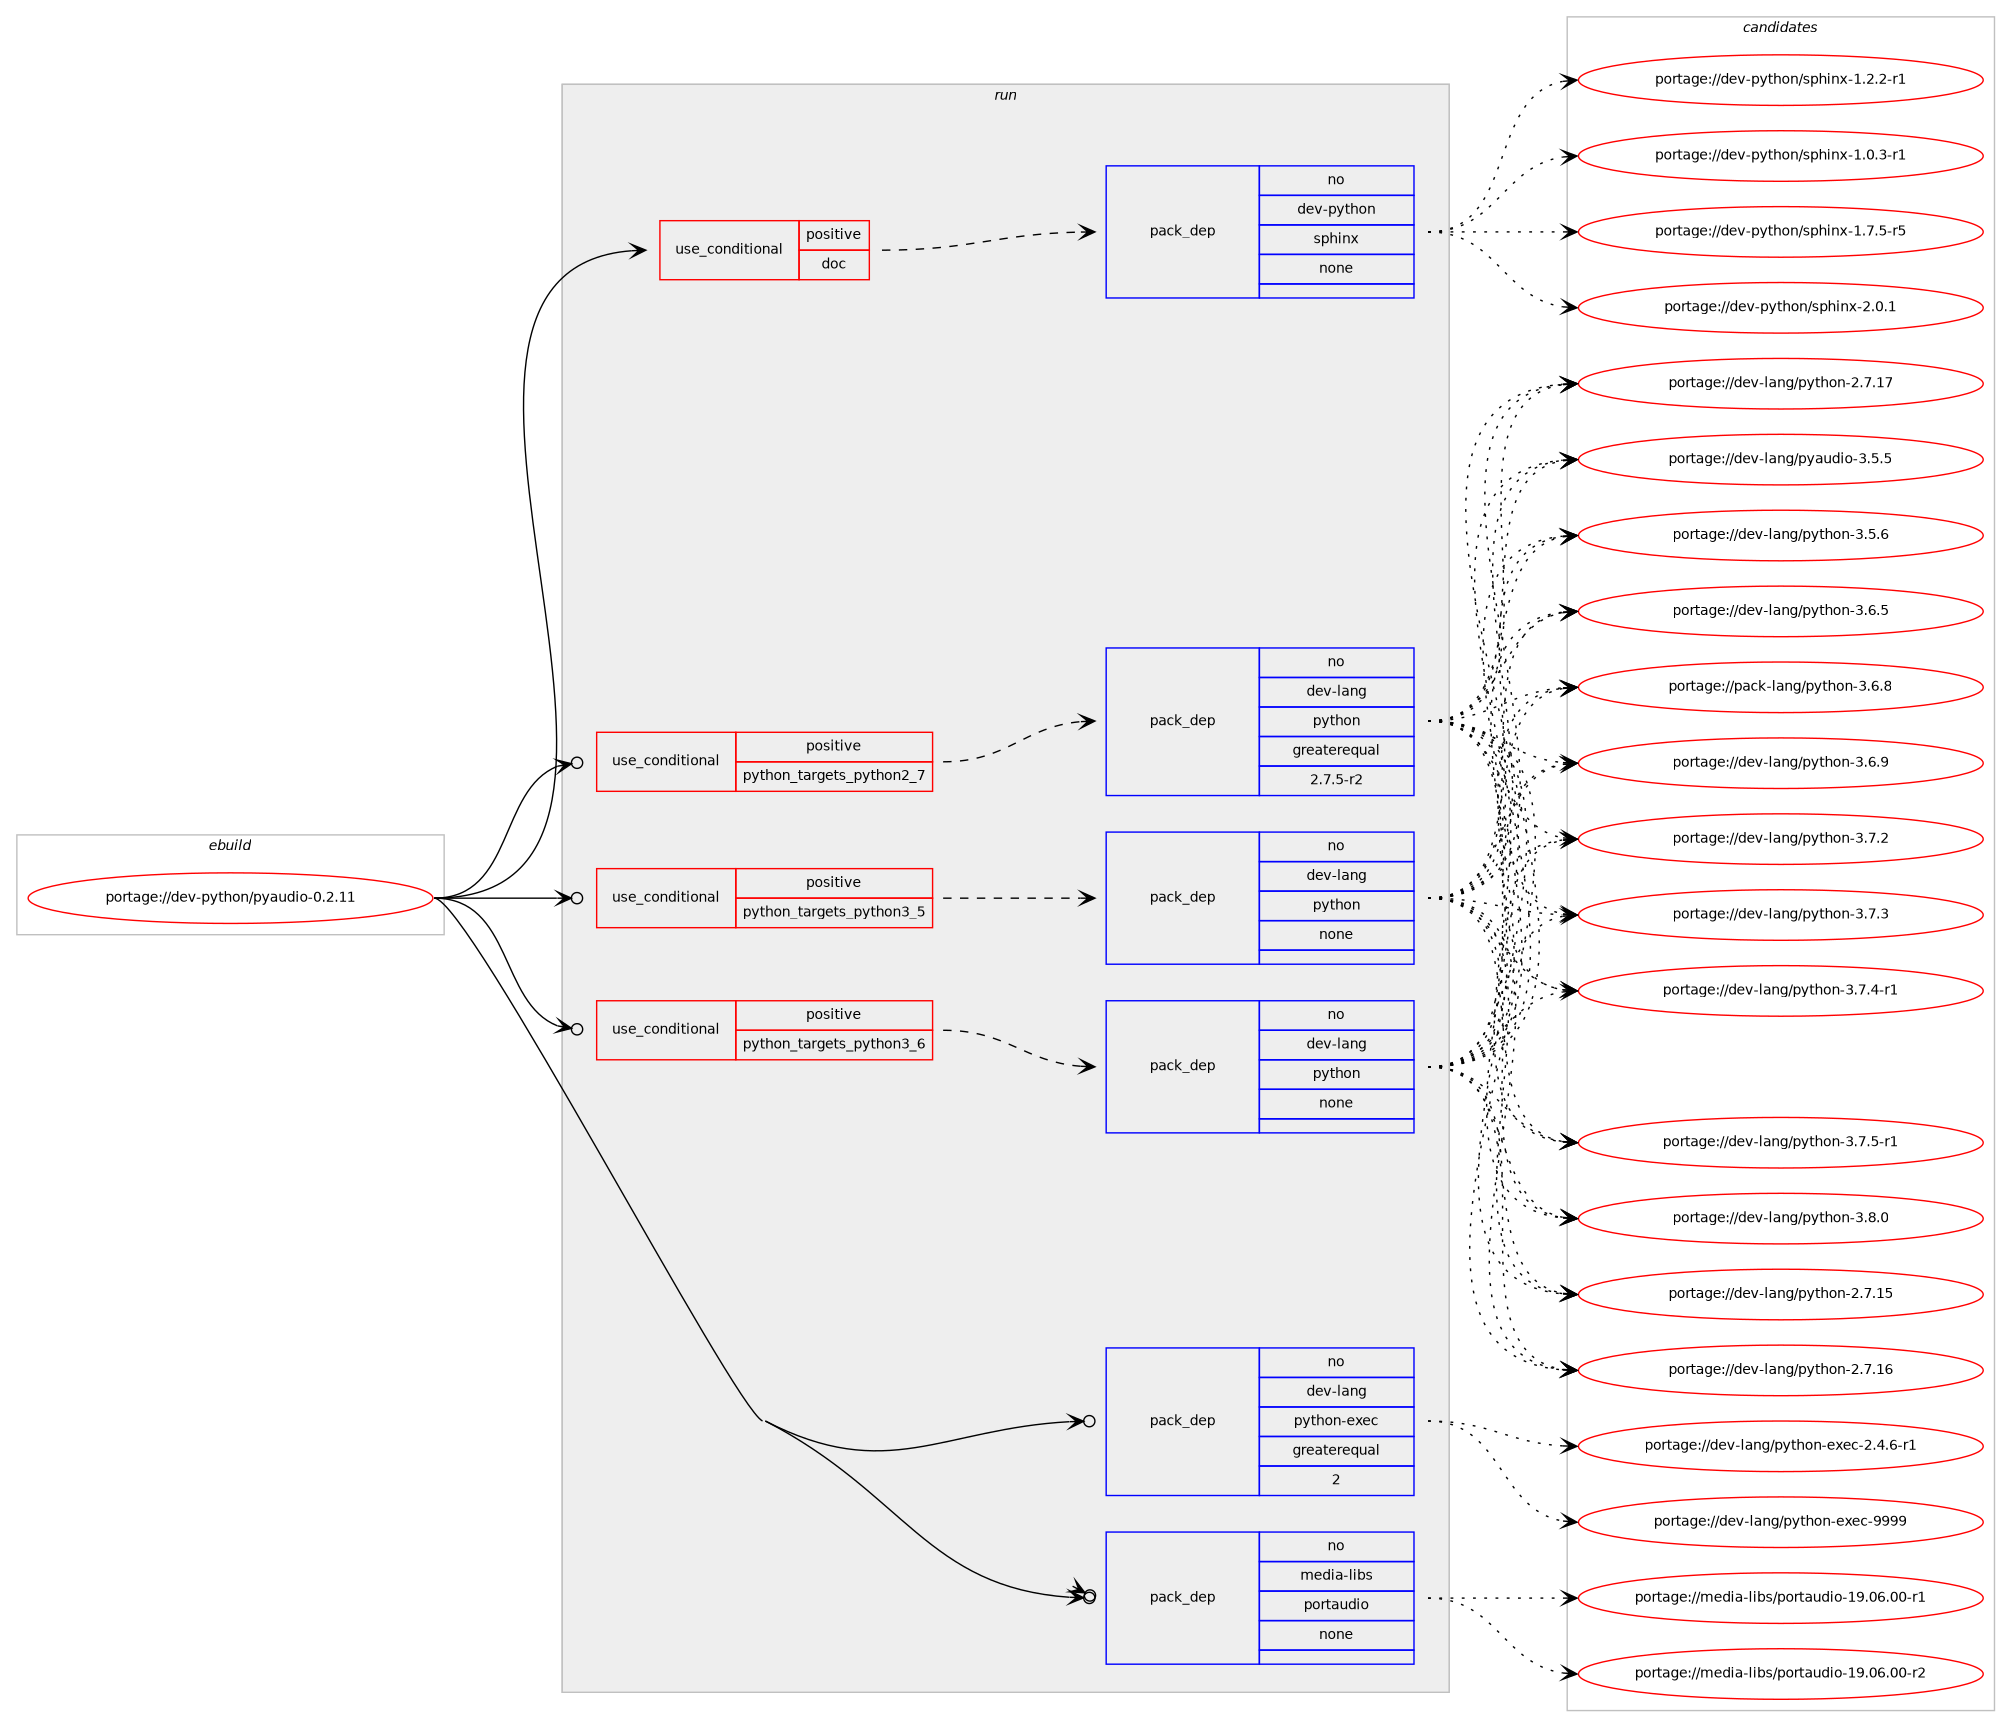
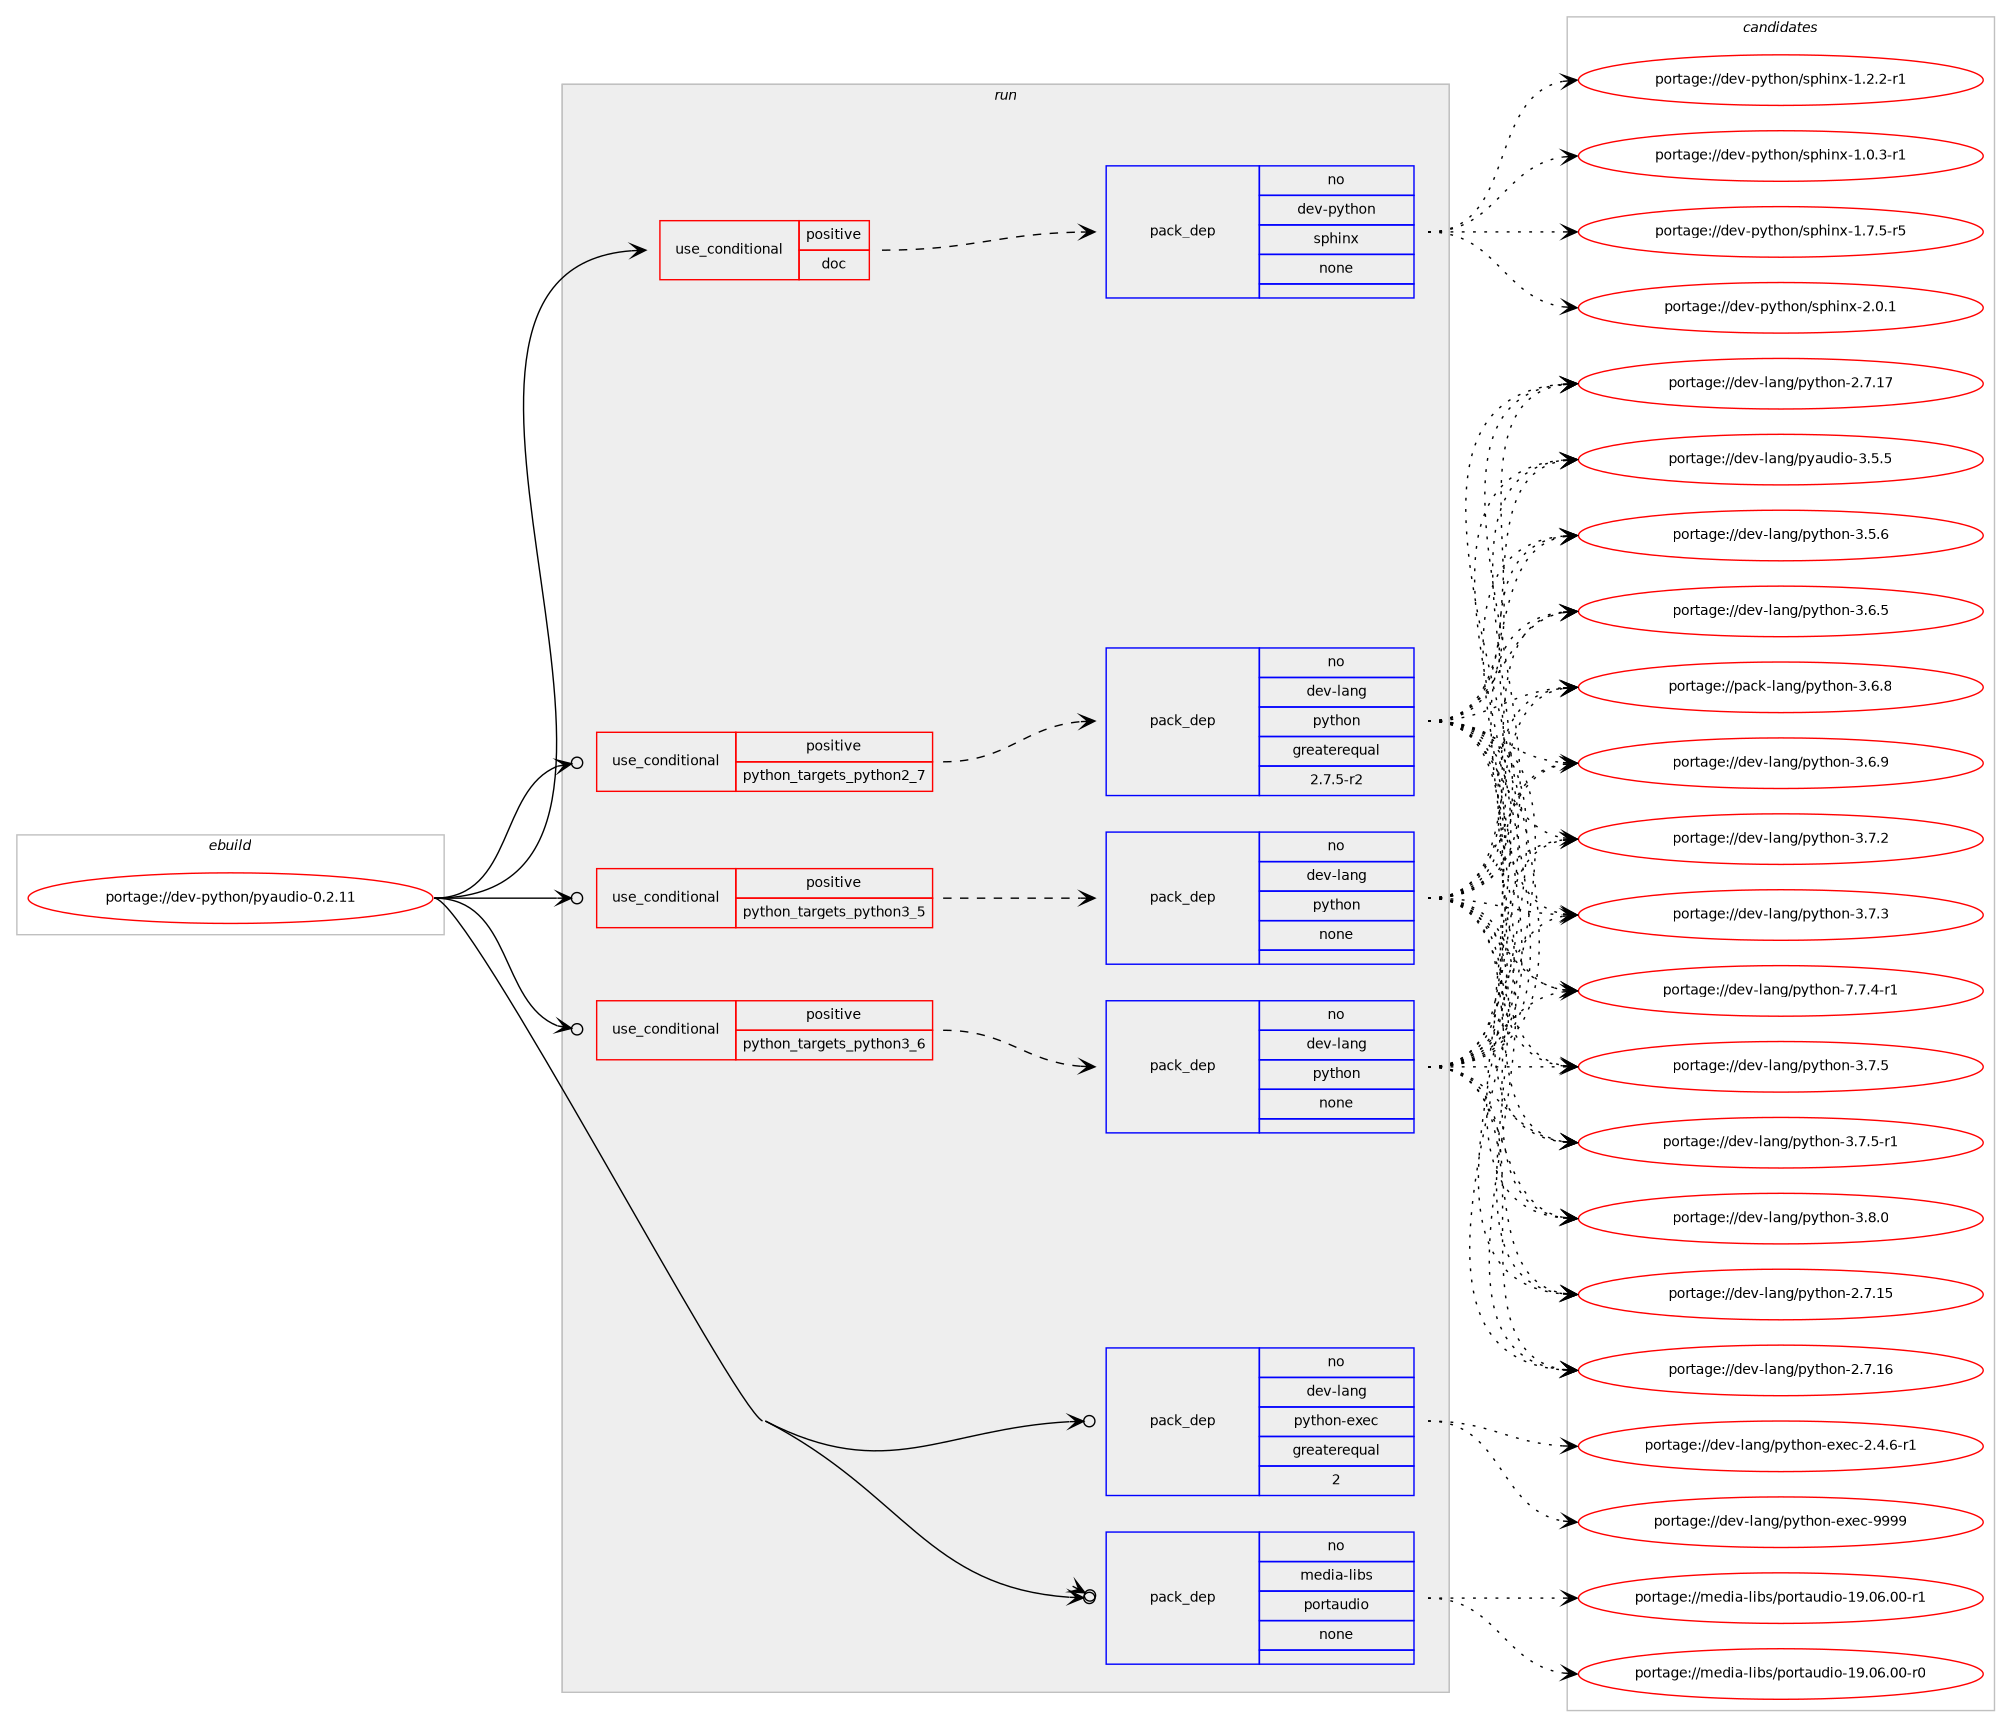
node "portage://dev-lang/python-3.7.4-r1": label "portage://dev-lang/python-3.7.4-r1" -> "portage://dev-lang/python-7.7.4-r1"
node "portage://dev-lang/python-3.7.5": added
node "portage://media-libs/portaudio-19.06.00-r2": label "portage://media-libs/portaudio-19.06.00-r2" -> "portage://media-libs/portaudio-19.06.00-r0"
